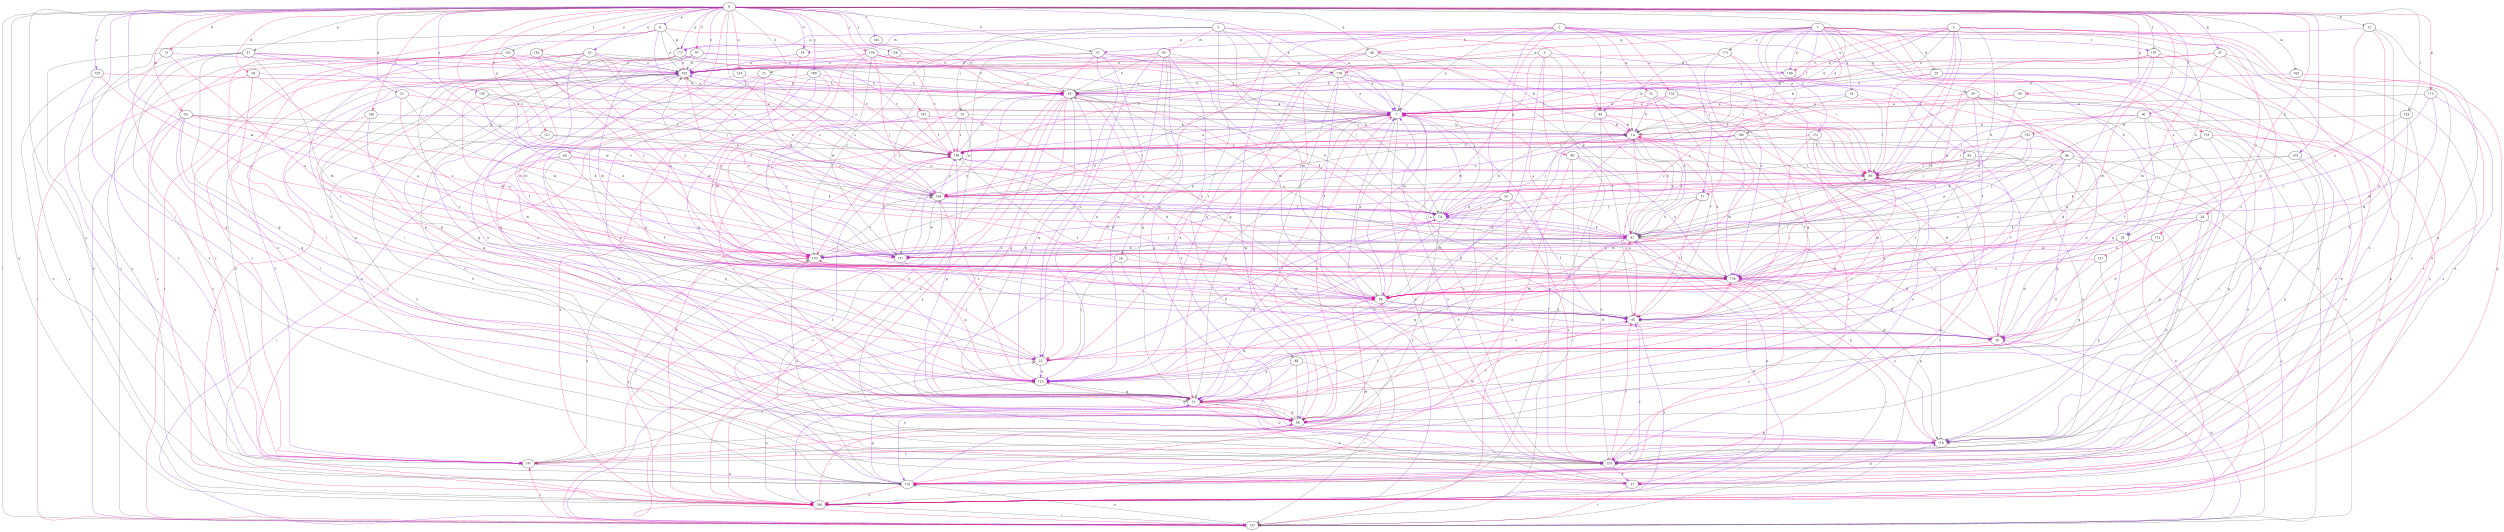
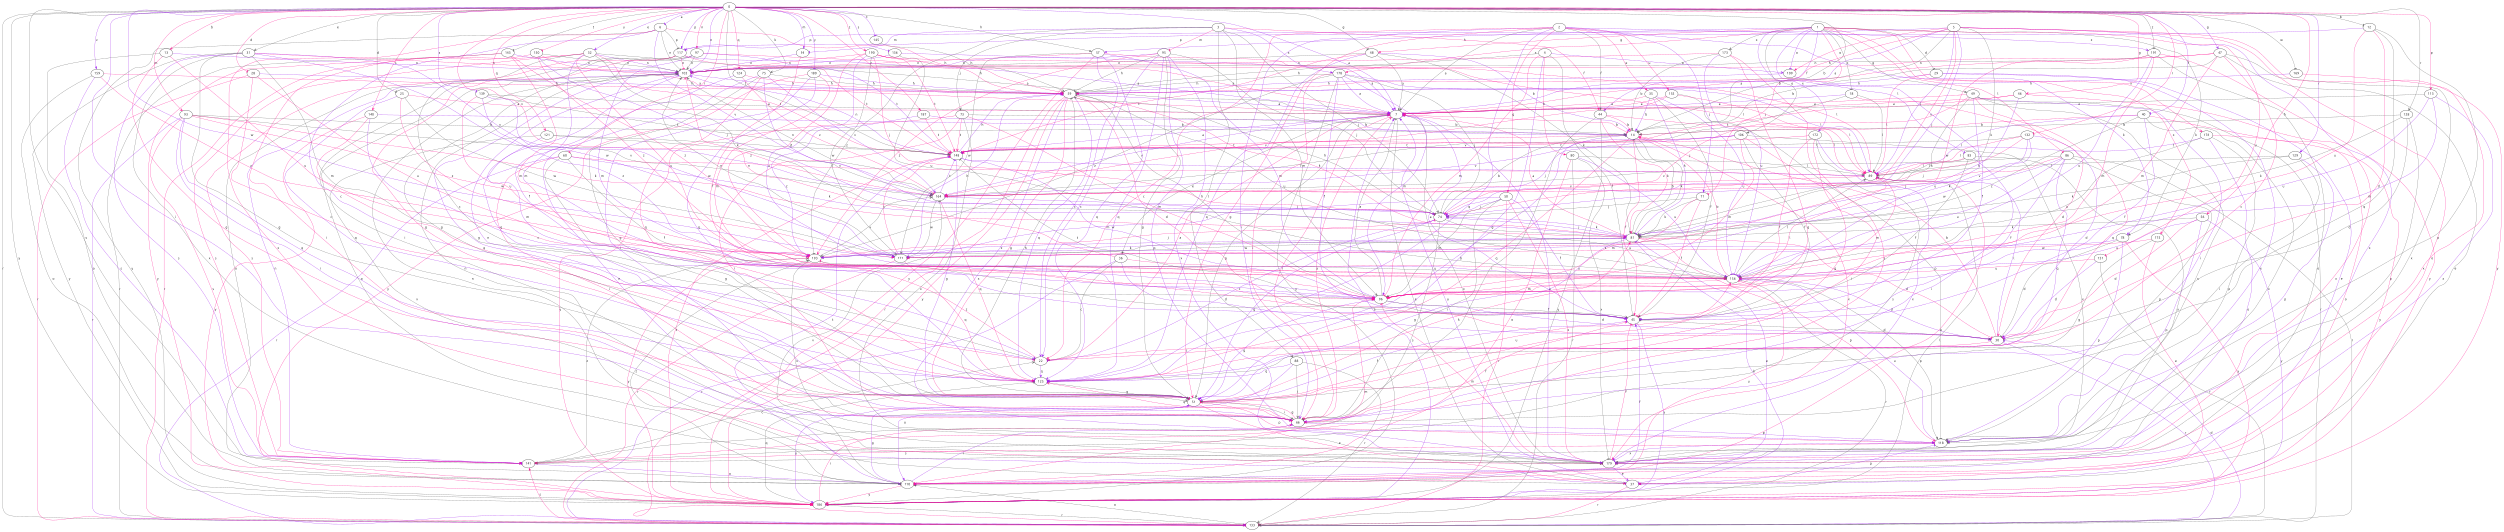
edge "150" -> "7": color gray40 -> deeppink
